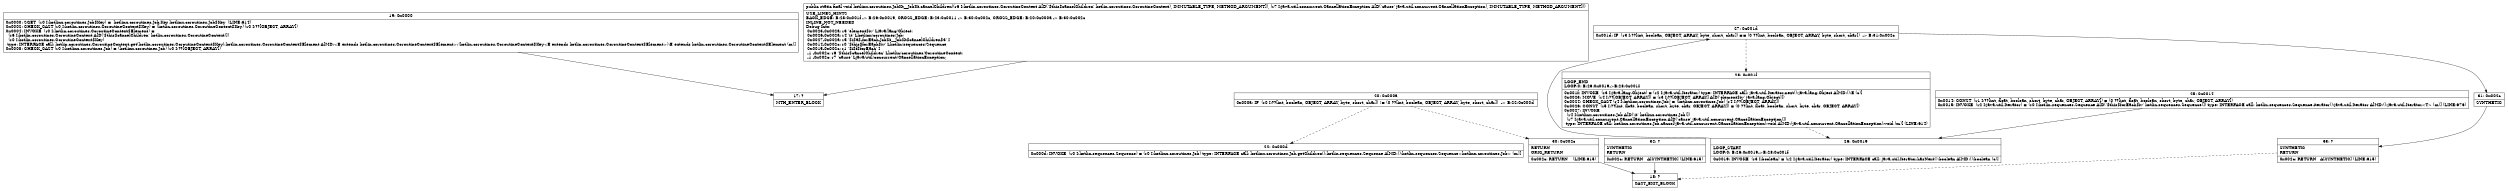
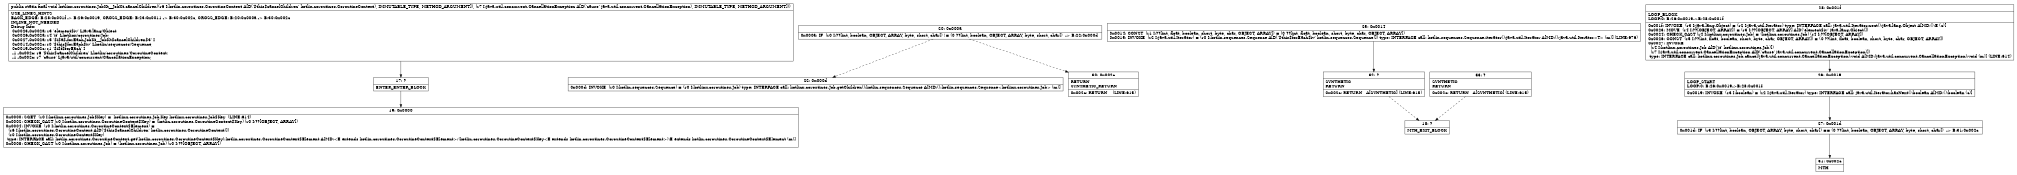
edge "27: 0x001d" -> "28: 0x001f": removed
edge "19: 0x0000" -> "17: ?": reversed
node "28: 0x001f": text "LOOP_END" -> "LOOP_BLOCK"
node "17: ?": text "MTH_ENTER_BLOCK" -> "ENTER_ENTER_BLOCK"
node "31: 0x002c": text "SYNTHETIC" -> "MTH"
edge "25: 0x0014" -> "26: 0x0019": now "25: 0x0014" -> "32: ?"
edge "28: 0x001f" -> "26: 0x0019": style dashed -> solid
edge "31: 0x002c" -> "33: ?": removed
node "30: 0x002c": text "ORIG_RETURN" -> "SYNTHETIC_RETURN"
edge "30: 0x002c" -> "18: ?": removed
edge "32: ?" -> "18: ?": style solid -> dashed
node "18: ?": text "CAST_EXIT_BLOCK" -> "MTH_EXIT_BLOCK"
